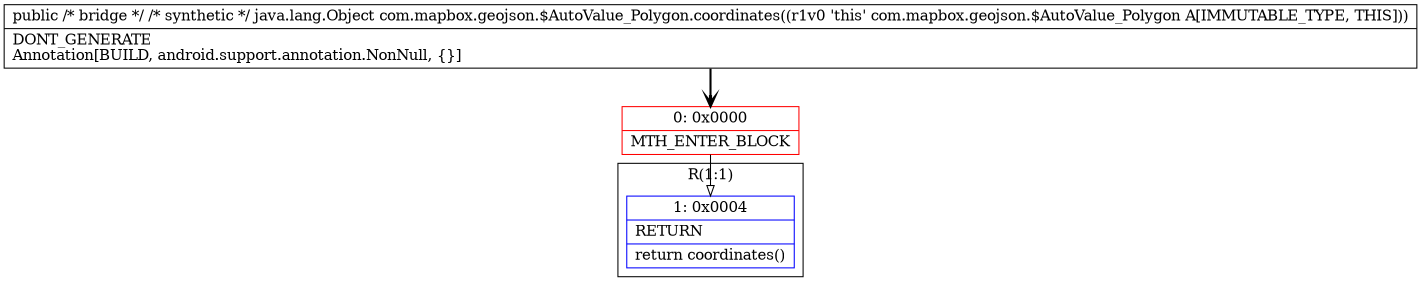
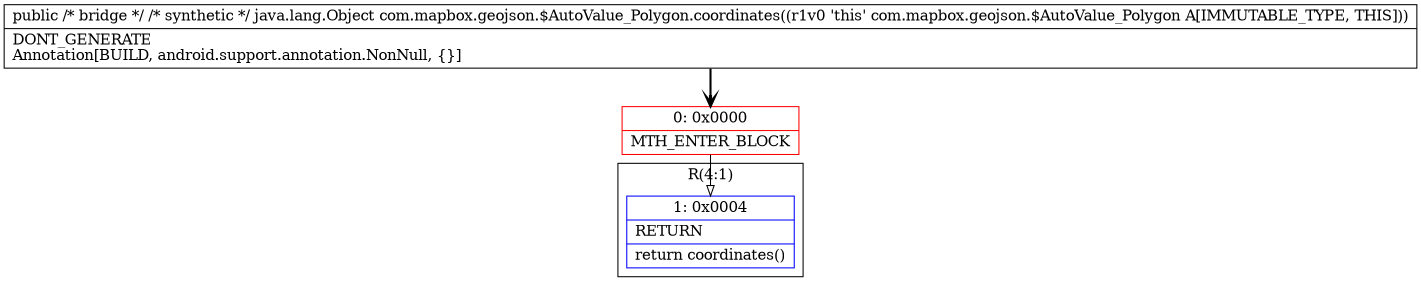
cluster "R(1:1)": label "R(1:1)" -> "R(4:1)"
